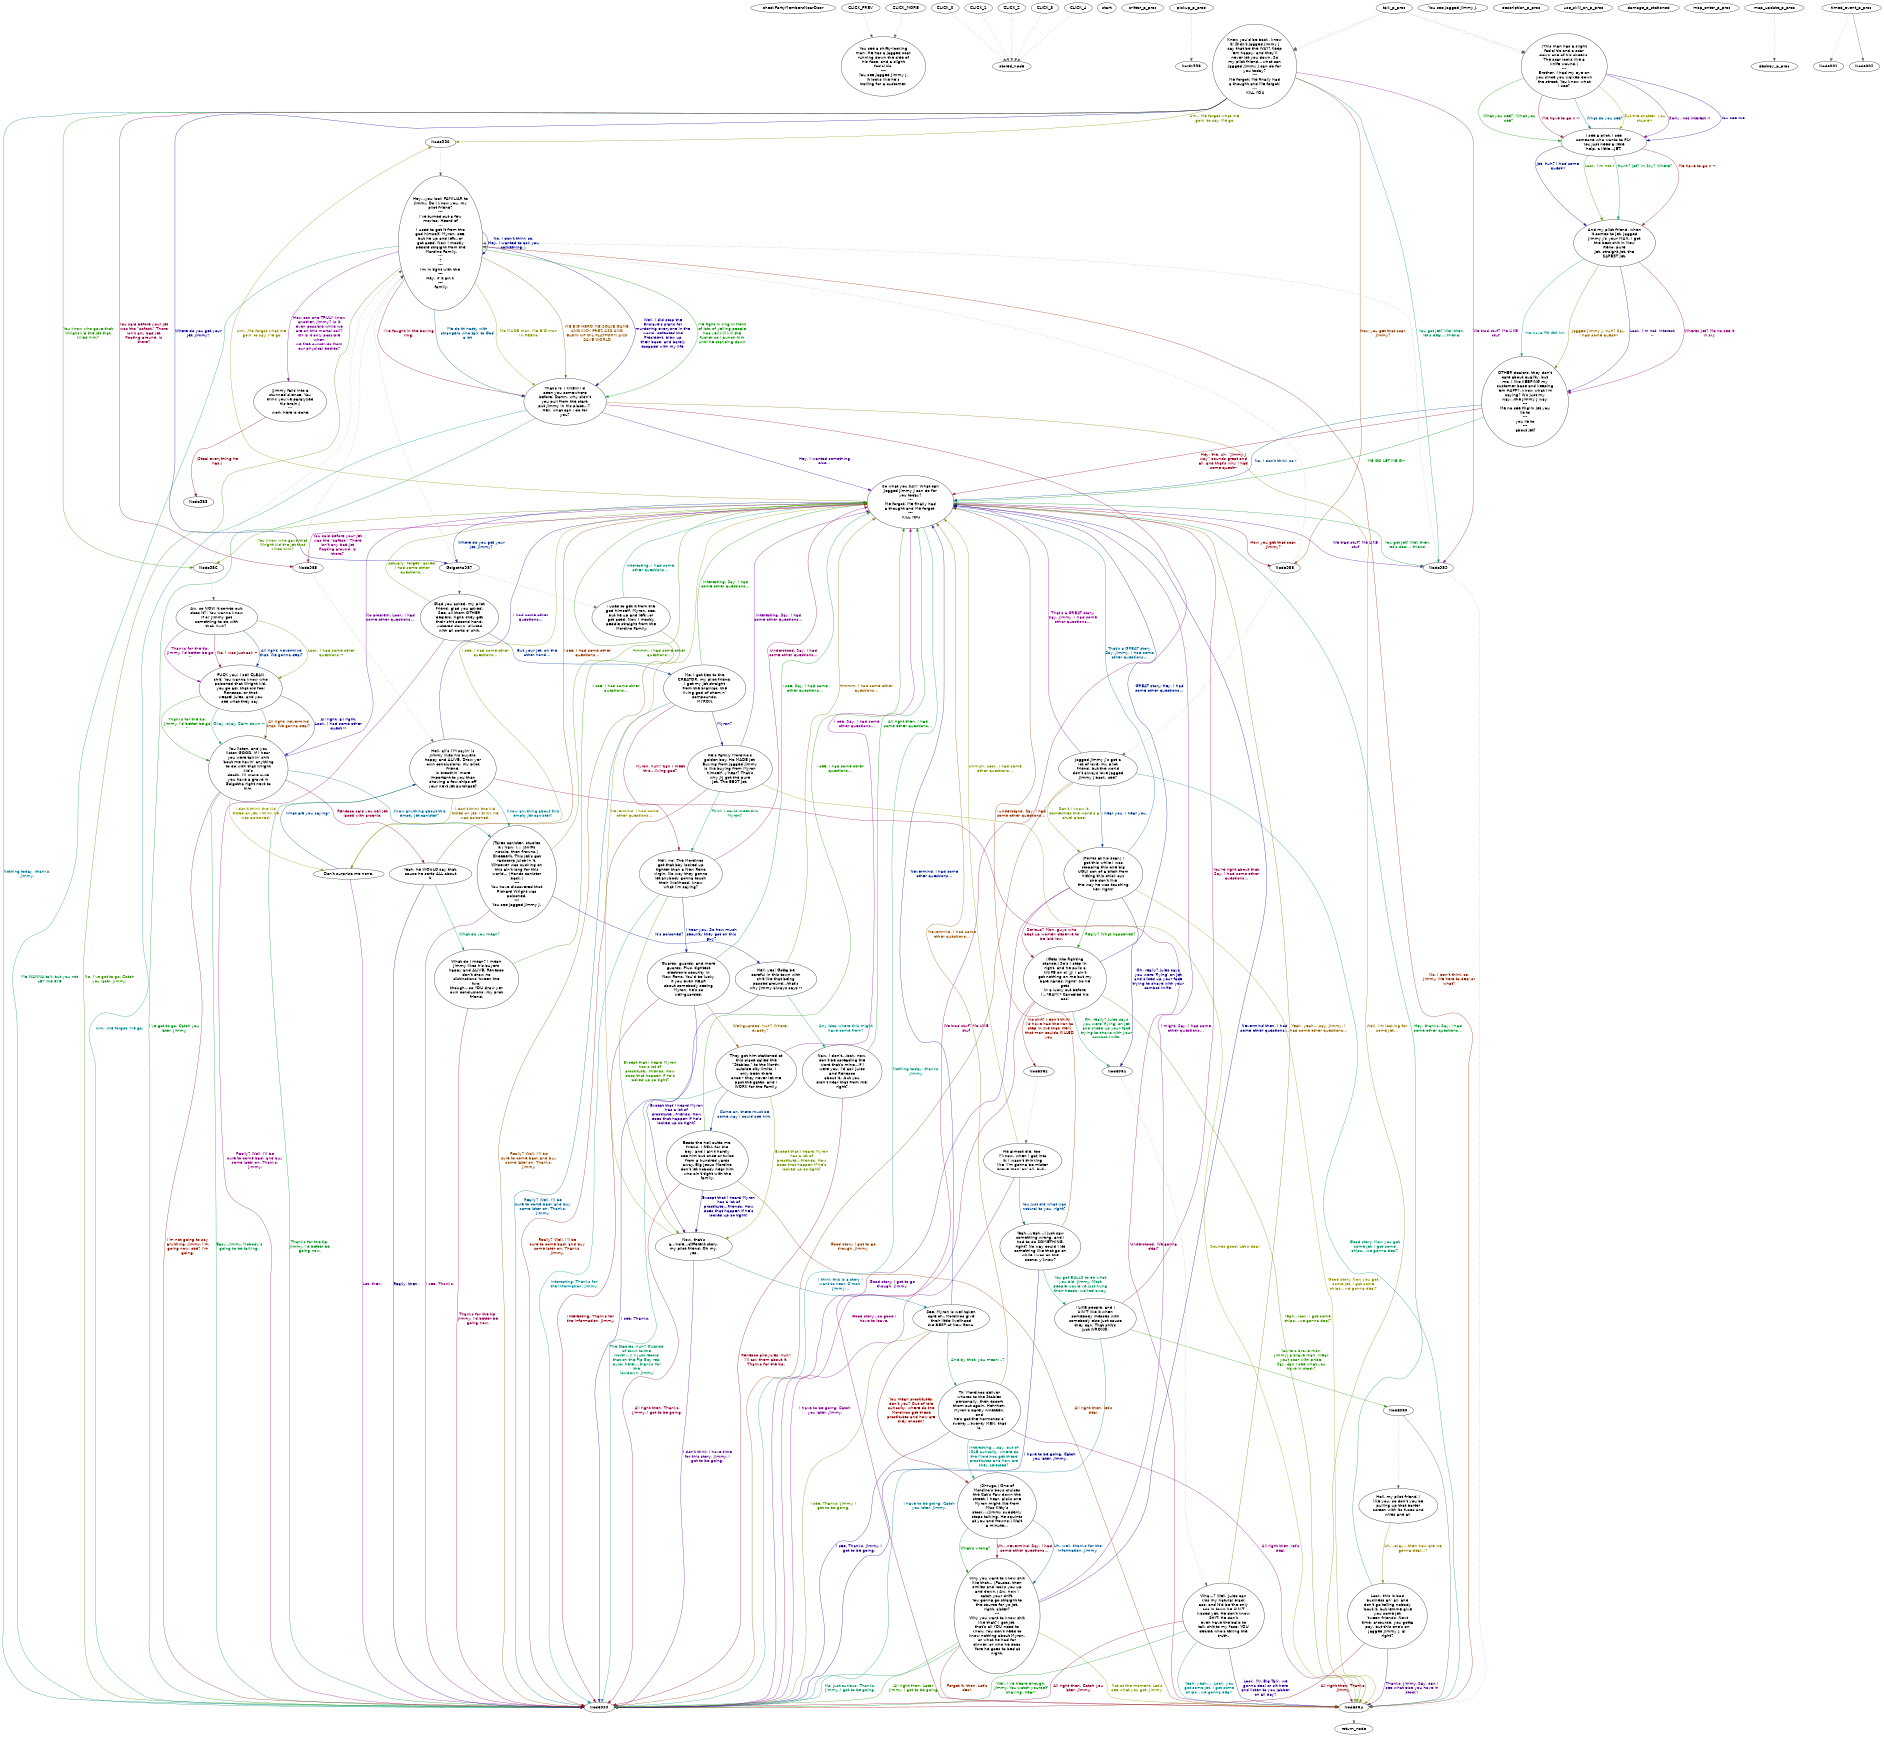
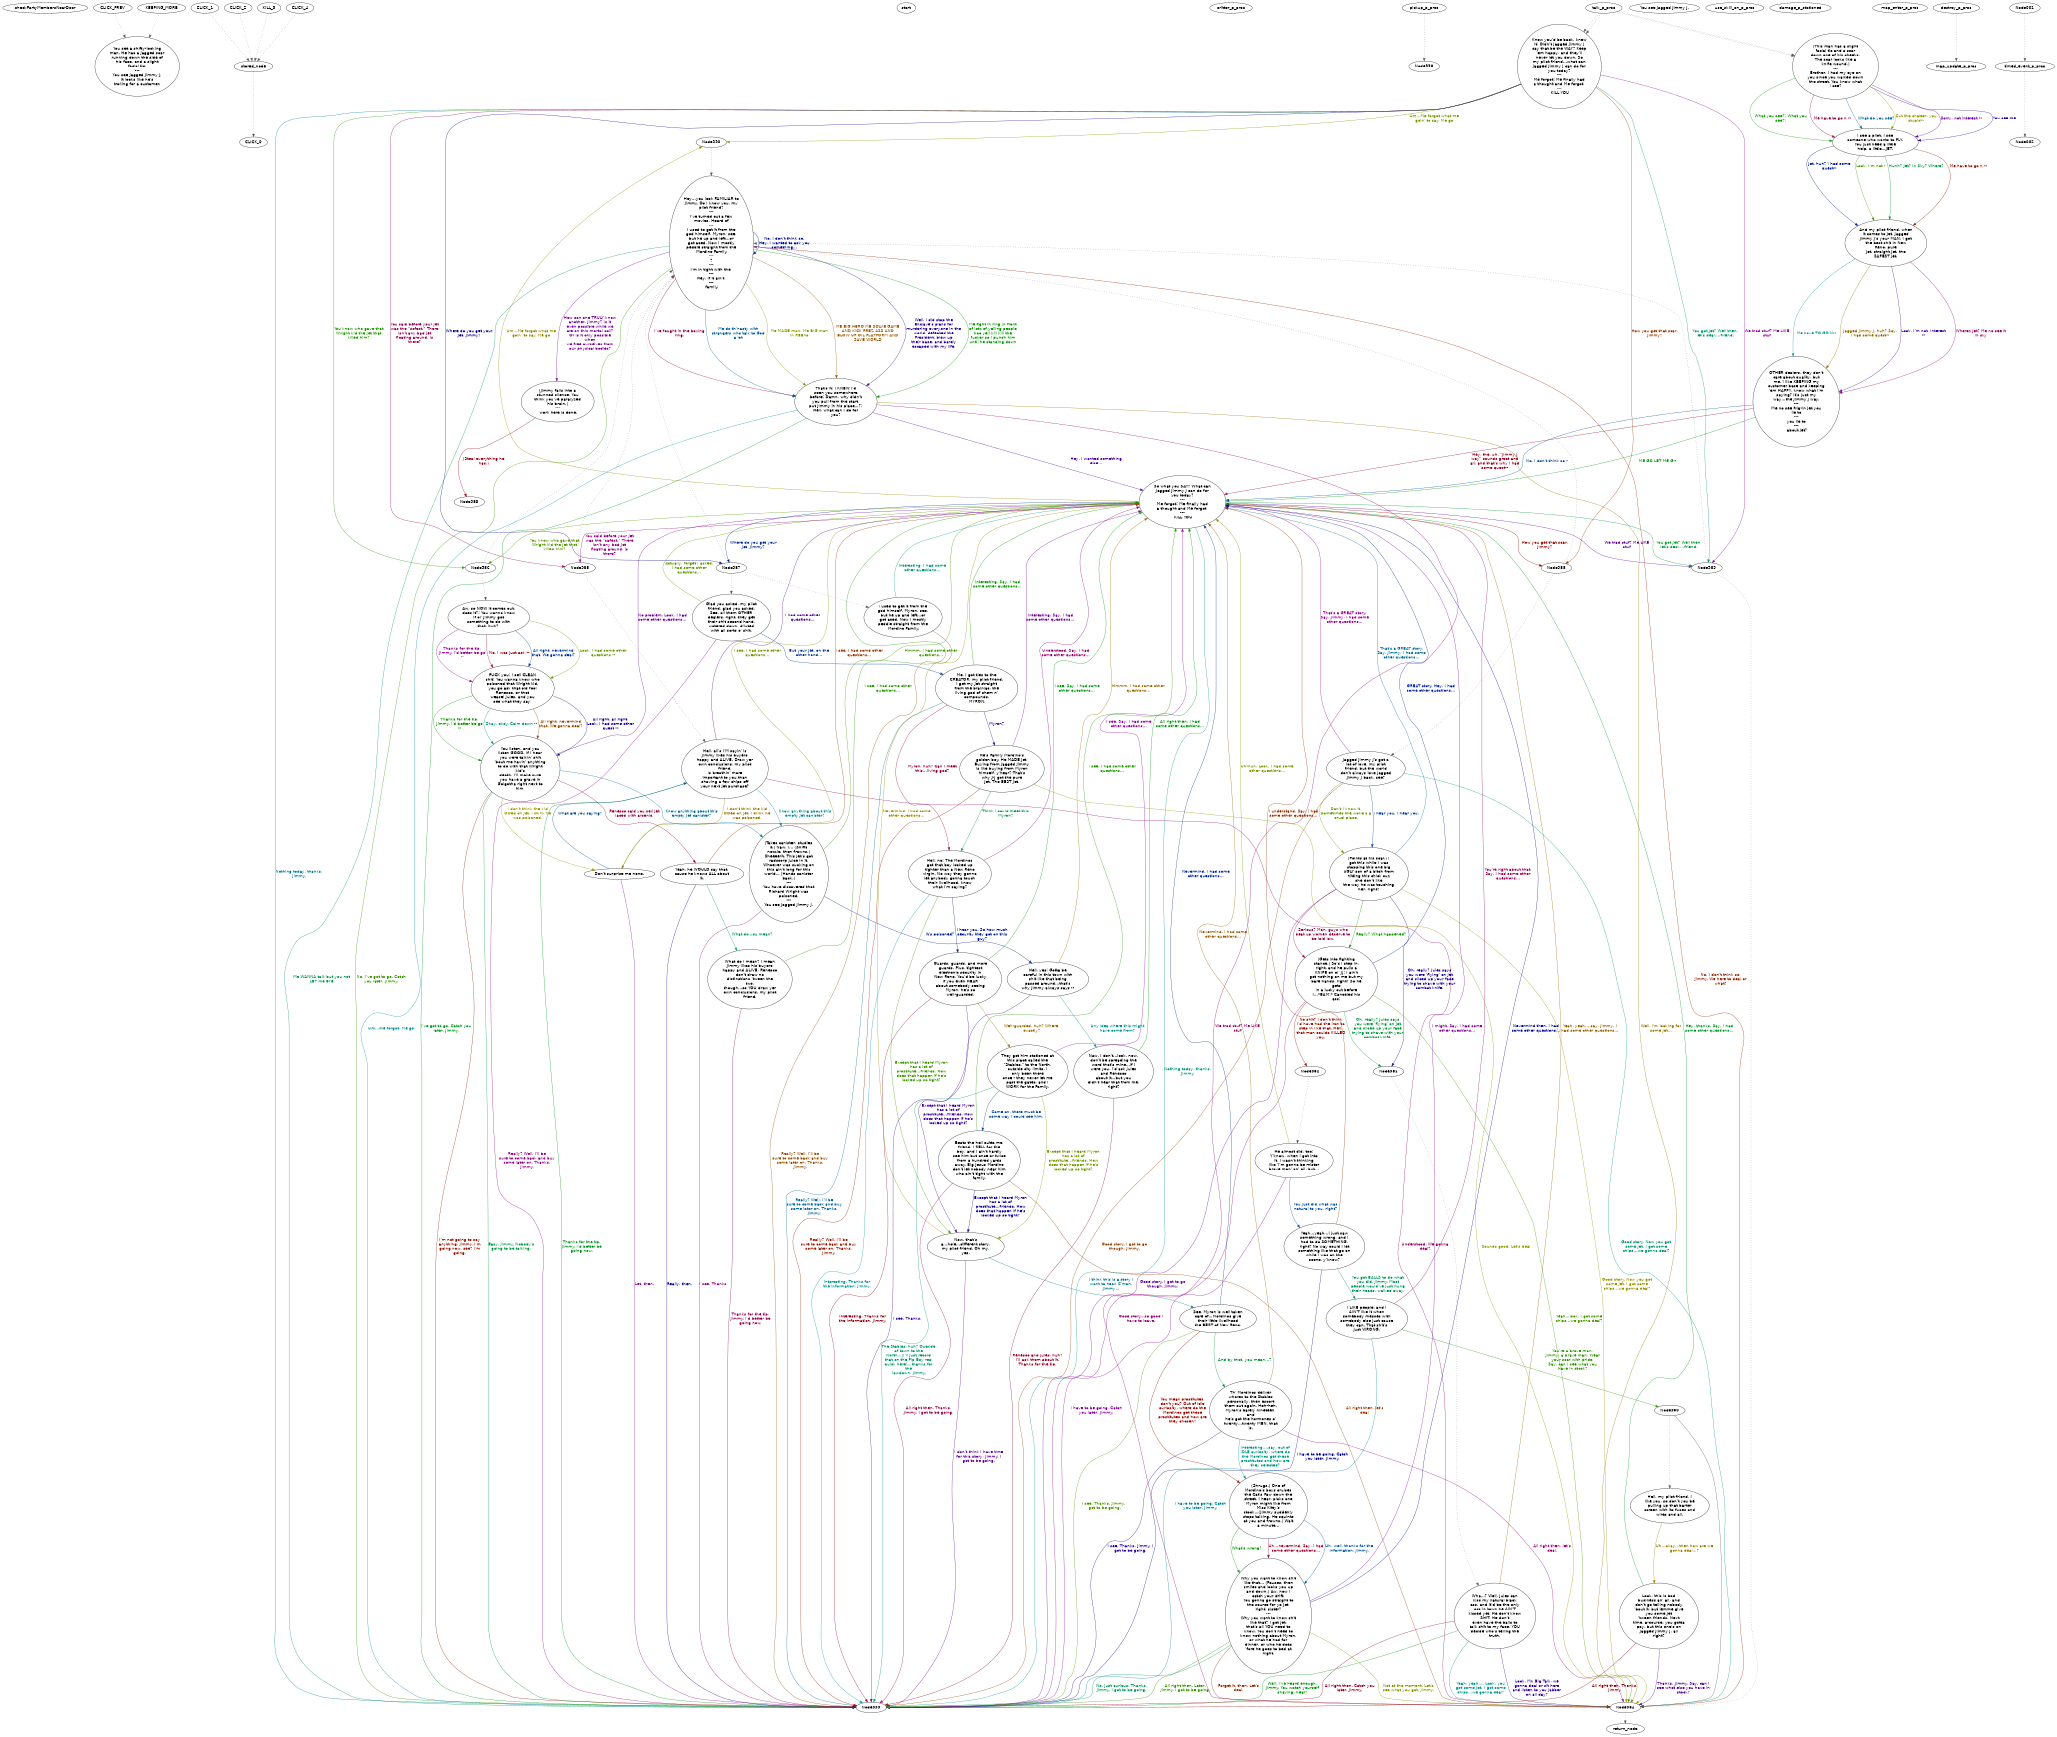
node "CLICK_MORE": label "CLICK_MORE" -> "KEEPING_MORE"
node "CLICK_3": label "CLICK_3" -> "KILL_3"
node "description_p_proc": removed
edge "CLICK_0" -> "stored_node": reversed
edge "map_update_p_proc" -> "destroy_p_proc": reversed
edge "timed_event_p_proc" -> "Node001": reversed
edge "timed_event_p_proc" -> "Node002": style solid -> dotted
node "North998": label "North998" -> "Node998"
node "Golgotha987": label "Golgotha987" -> "Node987"
node "Yeah, he WOULD say that, cause he sorts ALL about it.": label "Yeah, he WOULD say that, cause he sorts ALL about it." -> "Yeah, he WOULD say that, cause he knows ALL about it."
